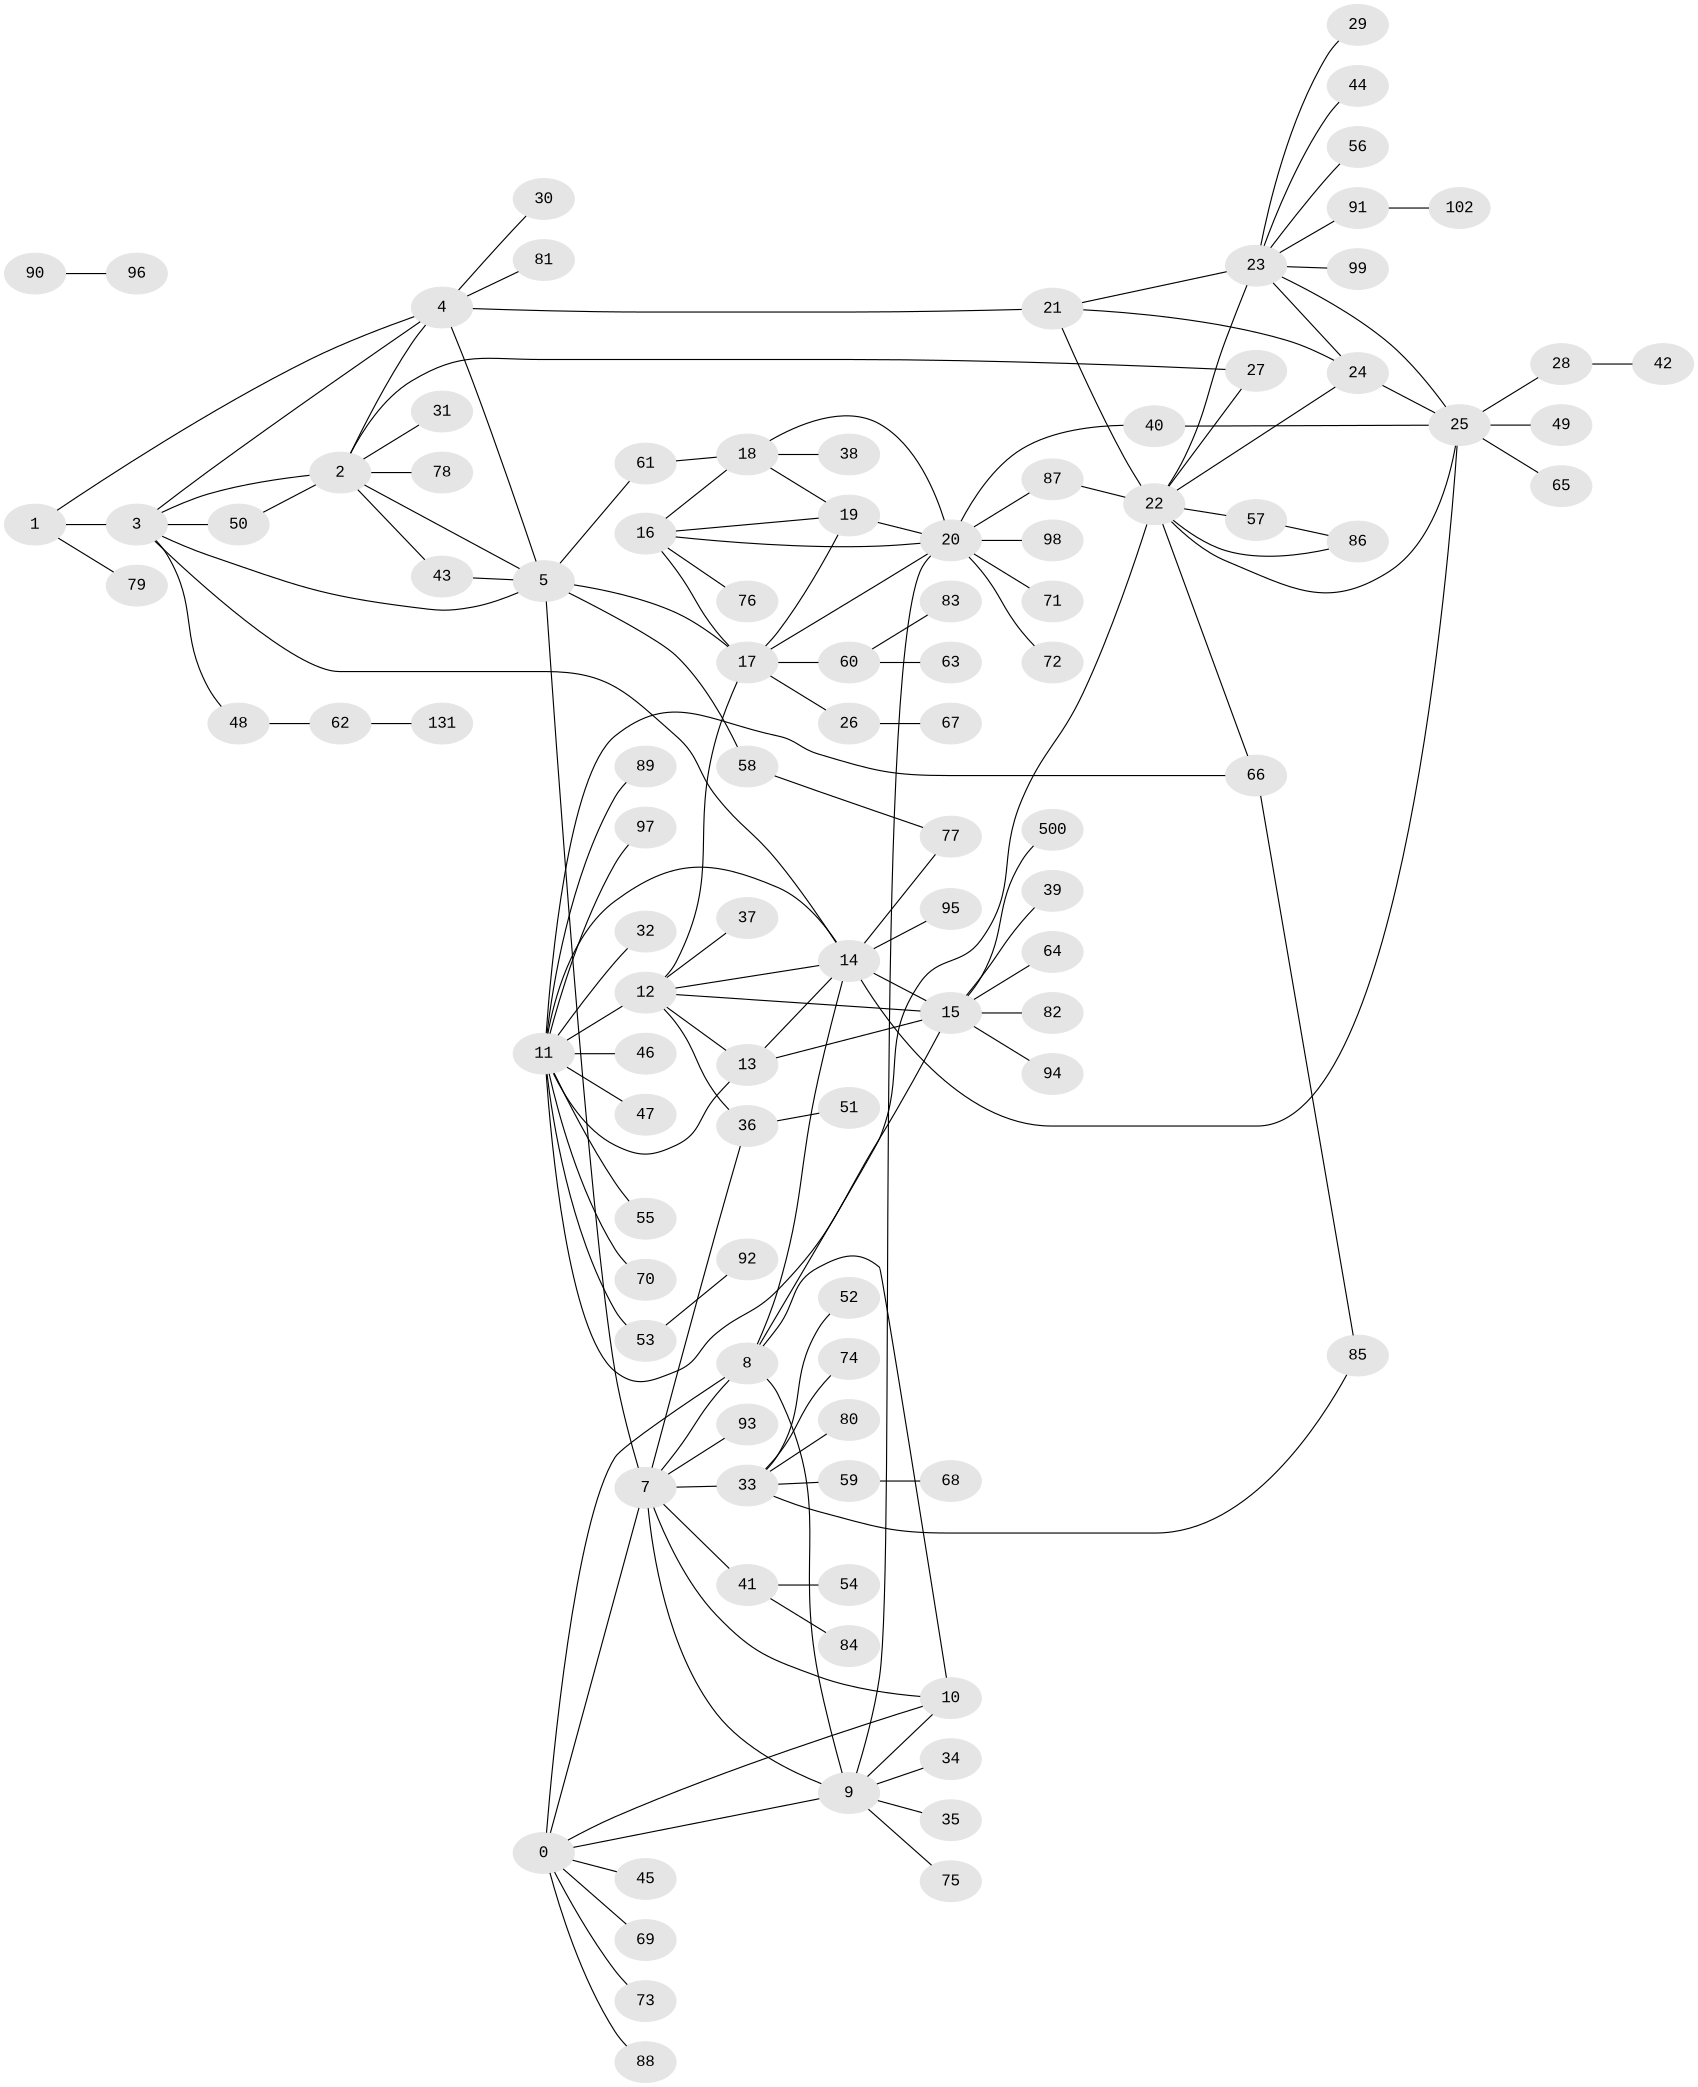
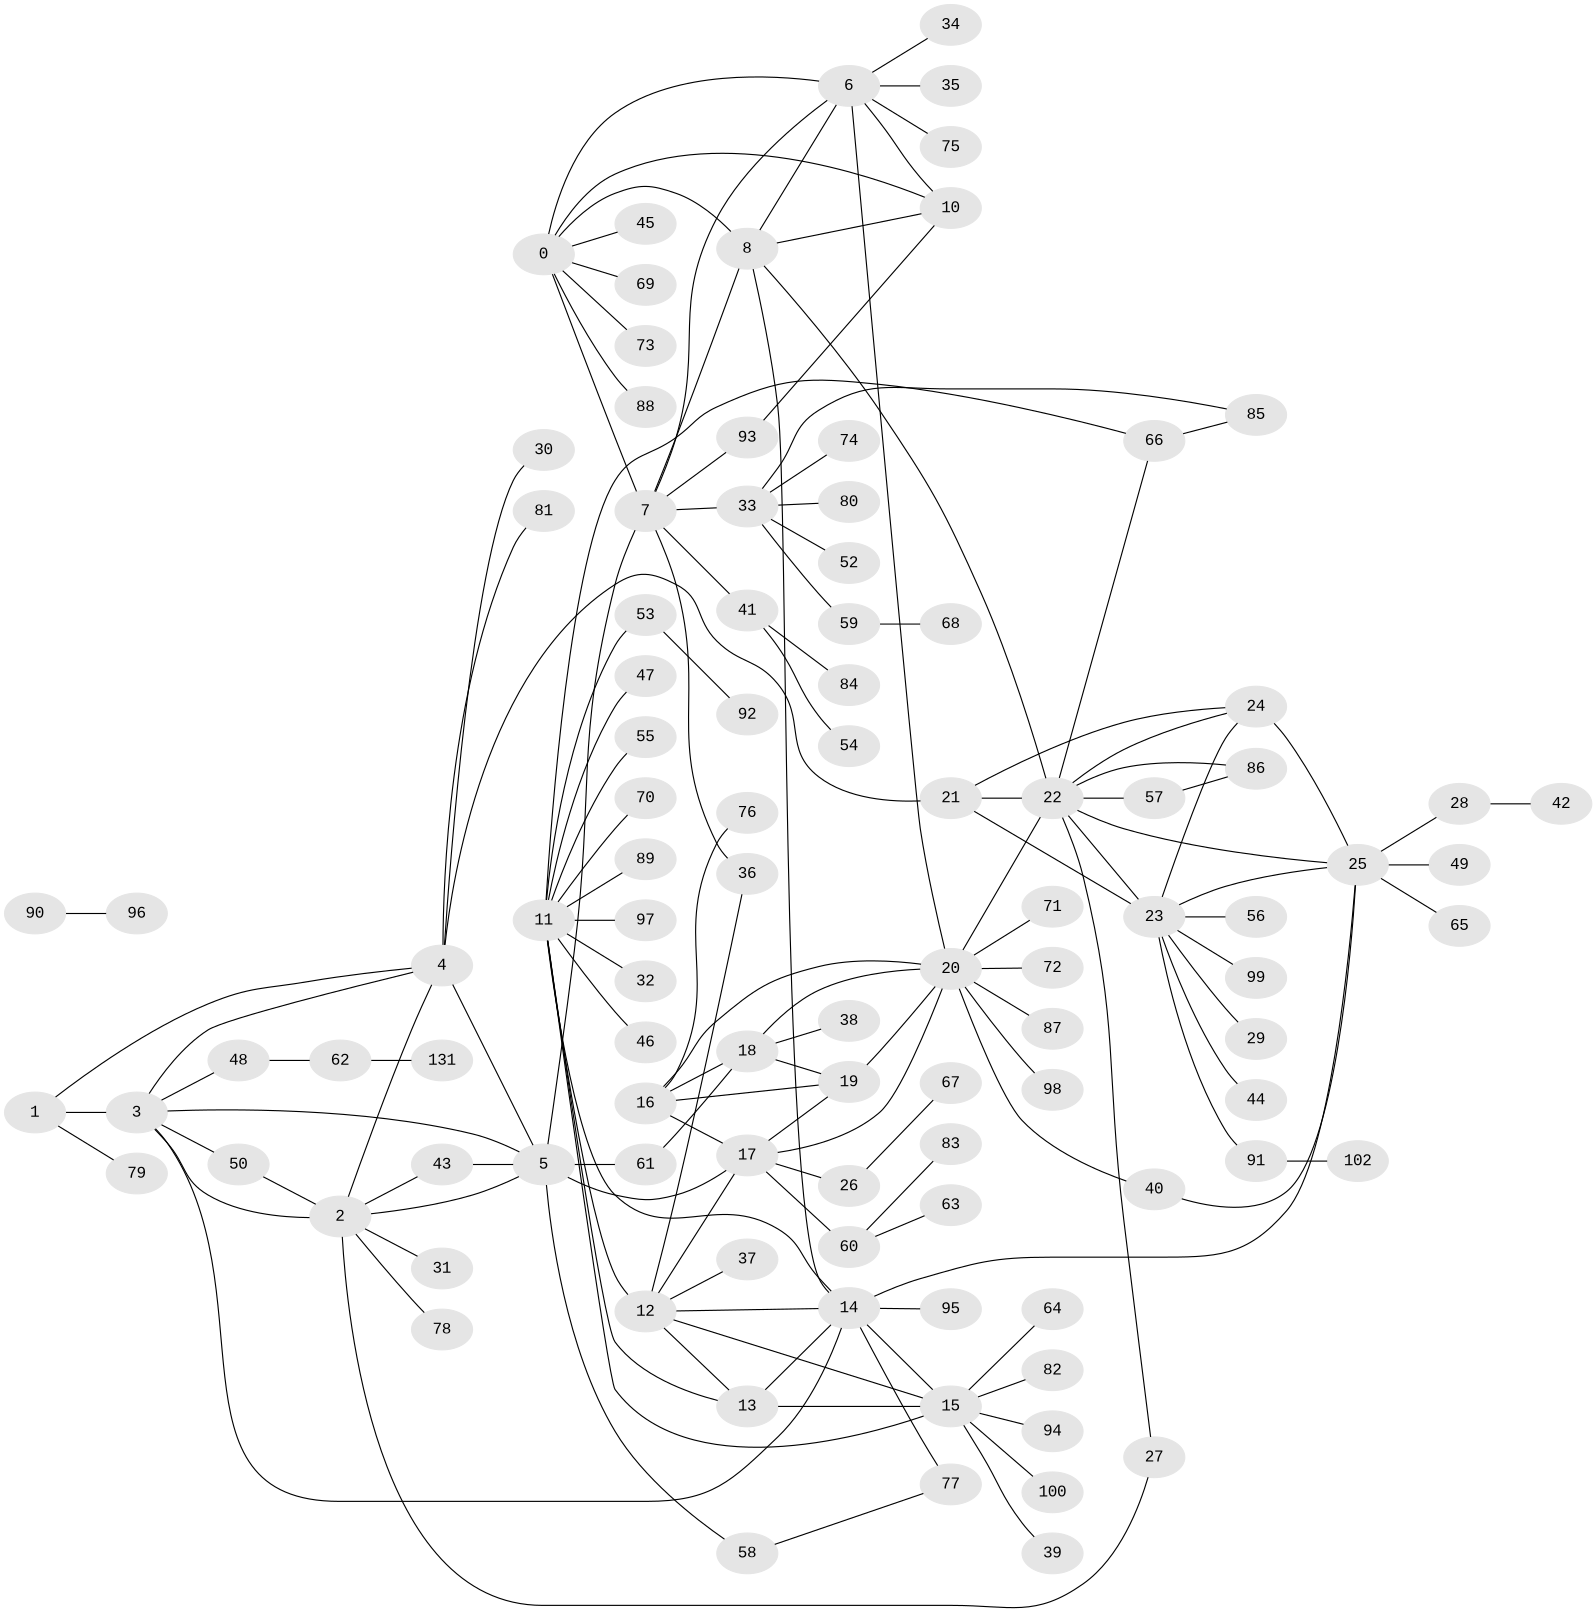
edge "87" -- "22": now "20" -- "22"
node "500": label "500" -> "100"
node "51": removed
edge "7" -- "10": now "93" -- "10"
node "9": label "9" -> "6"
